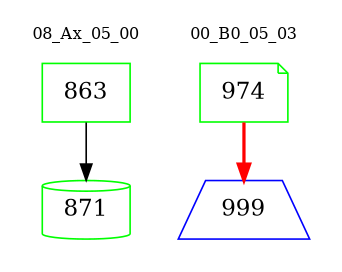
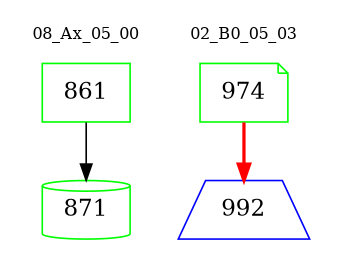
cluster "00_B0_05_03": label "00_B0_05_03" -> "02_B0_05_03"
node "863": label "863" -> "861"
node "999": label "999" -> "992"
